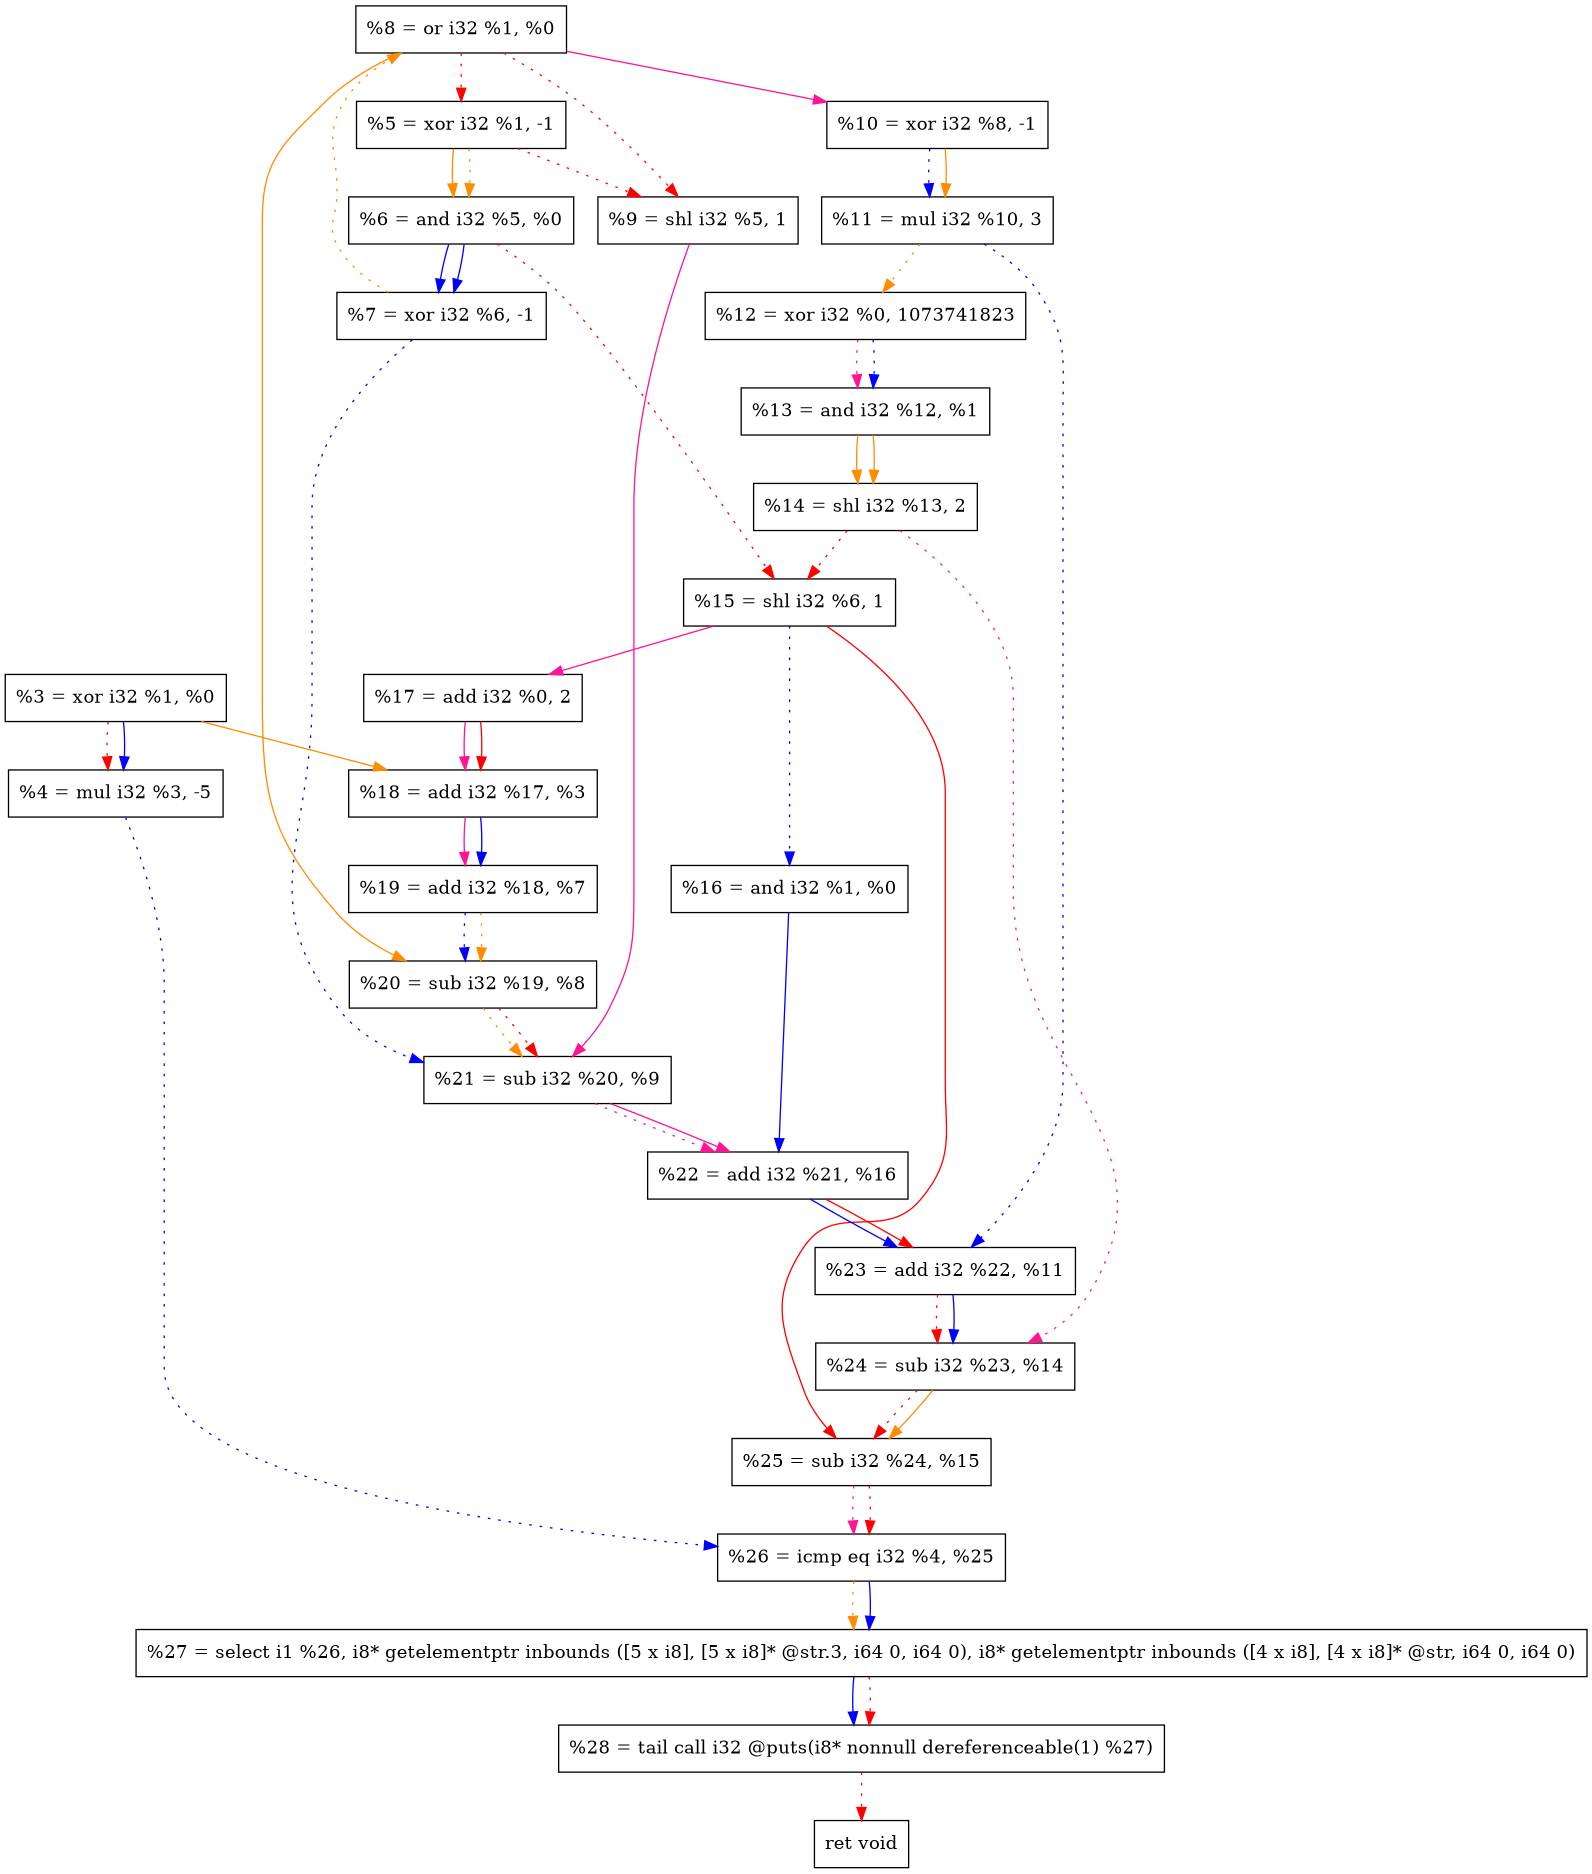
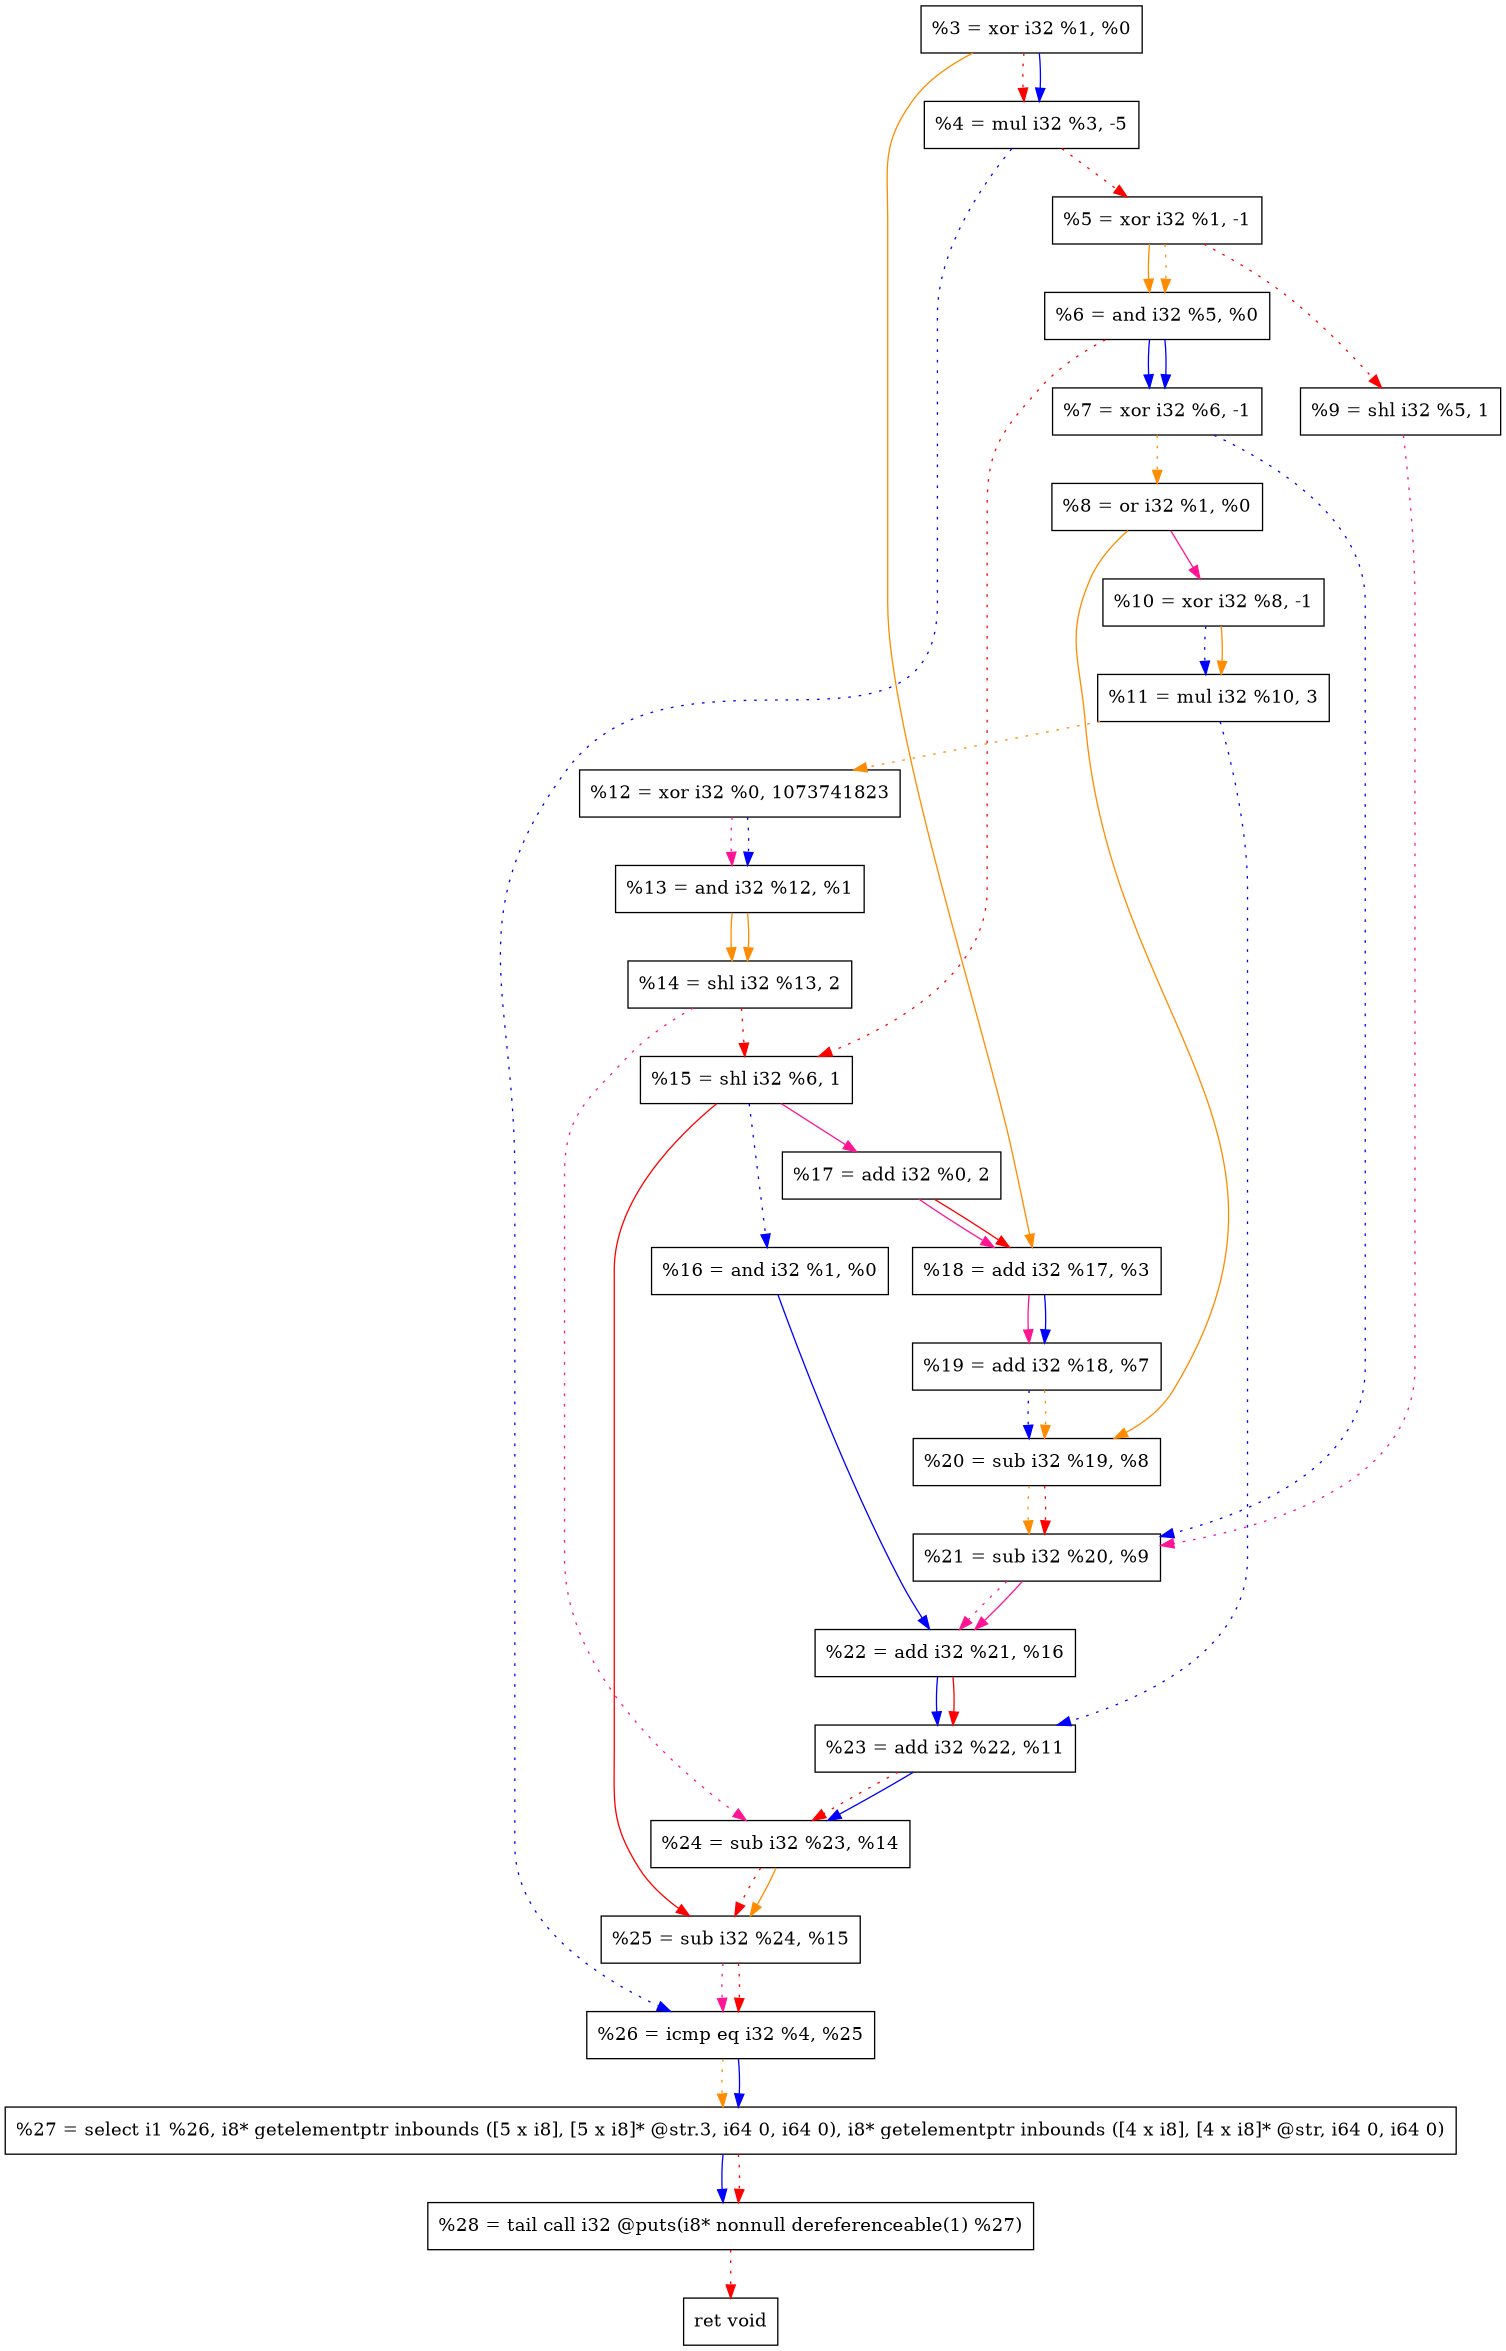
edge "%8 = or i32 %1, %0" -> "%5 = xor i32 %1, -1": now "%4 = mul i32 %3, -5" -> "%5 = xor i32 %1, -1"
edge "%8 = or i32 %1, %0" -> "%9 = shl i32 %5, 1": removed
edge "%9 = shl i32 %5, 1" -> "%21 = sub i32 %20, %9": style solid -> dotted
